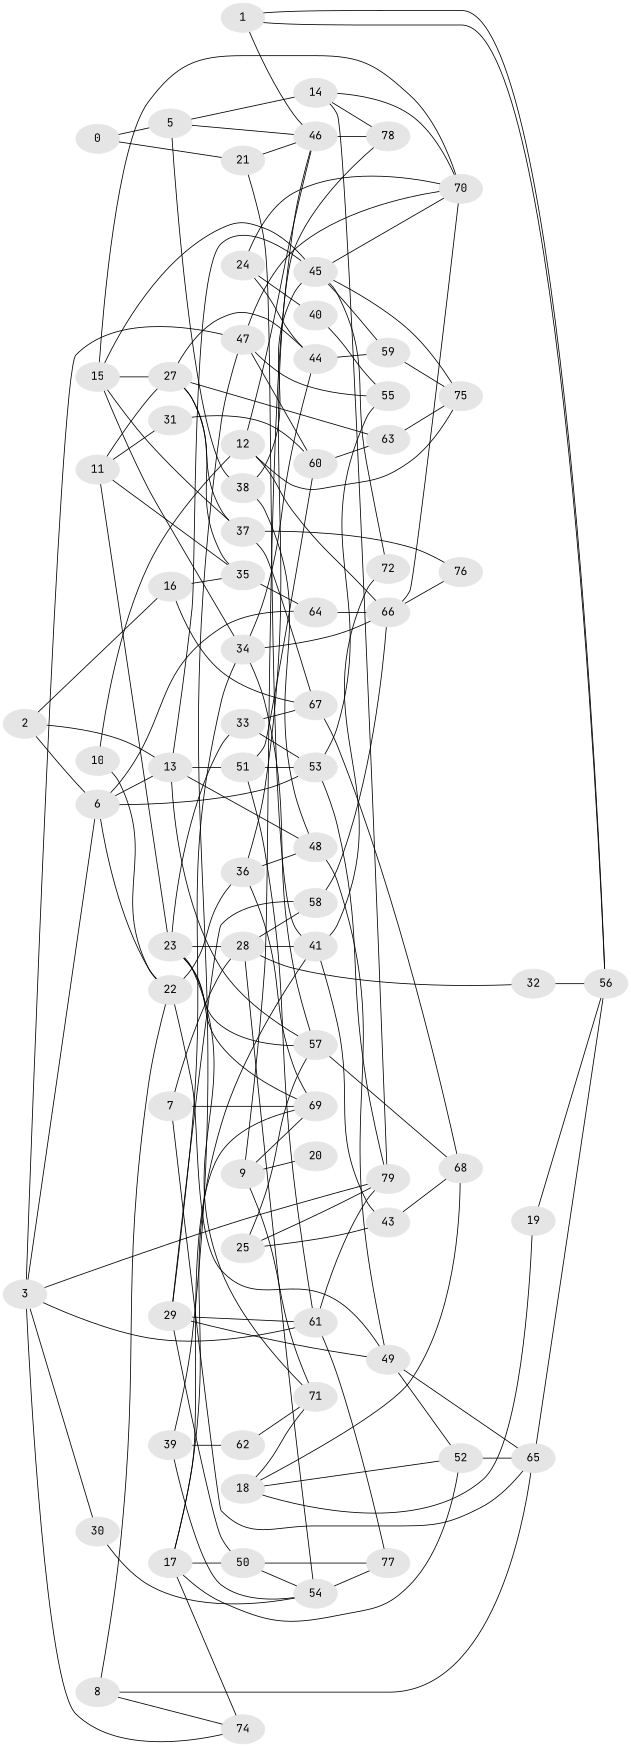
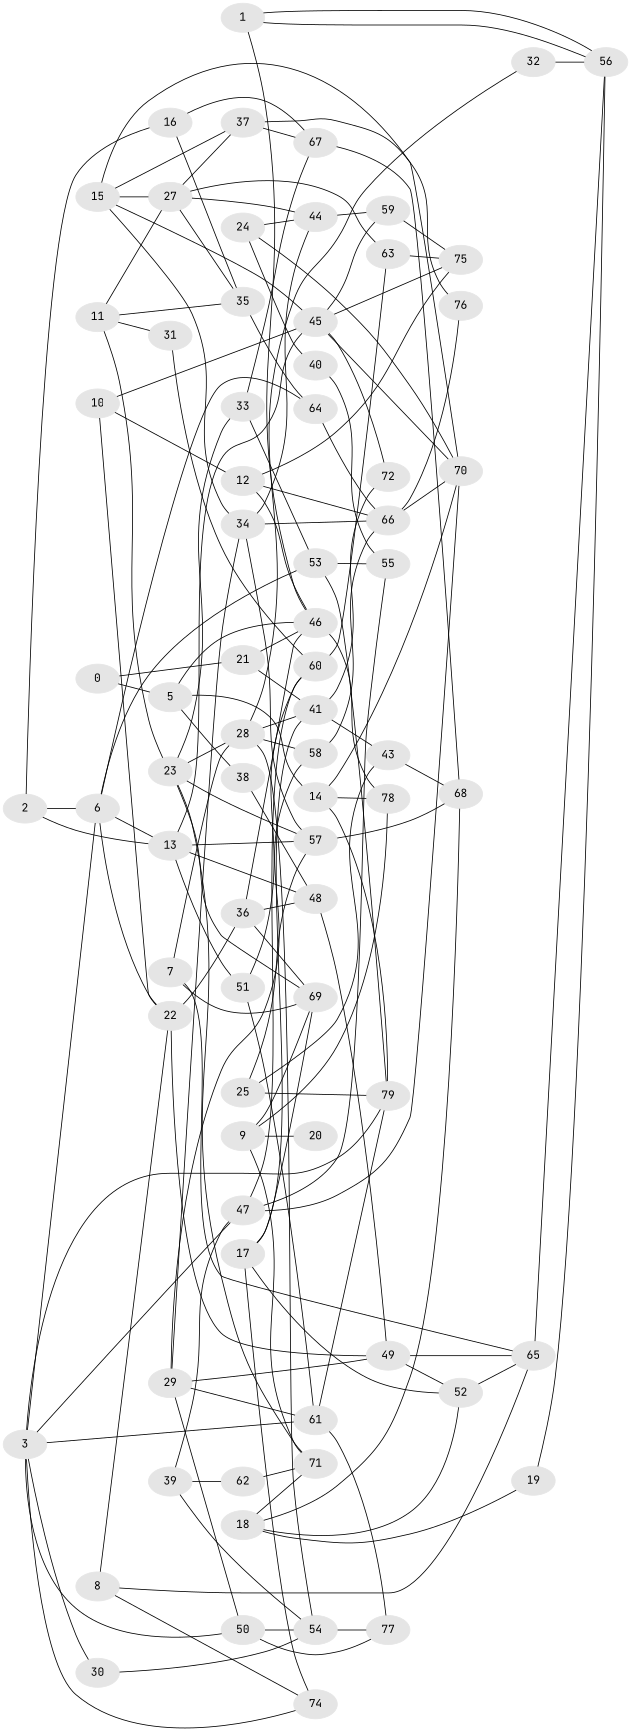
edge "45" -- "38": now "45" -- "10"
edge "51" -- "53": removed
edge "17" -- "50": now "3" -- "50"
